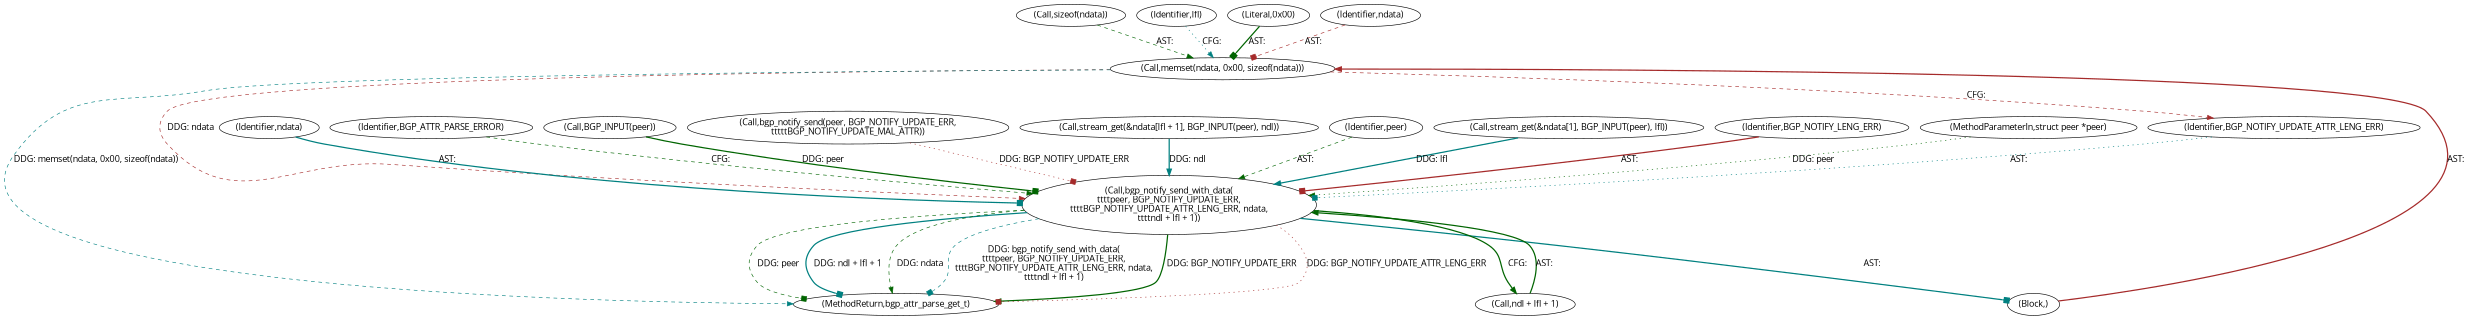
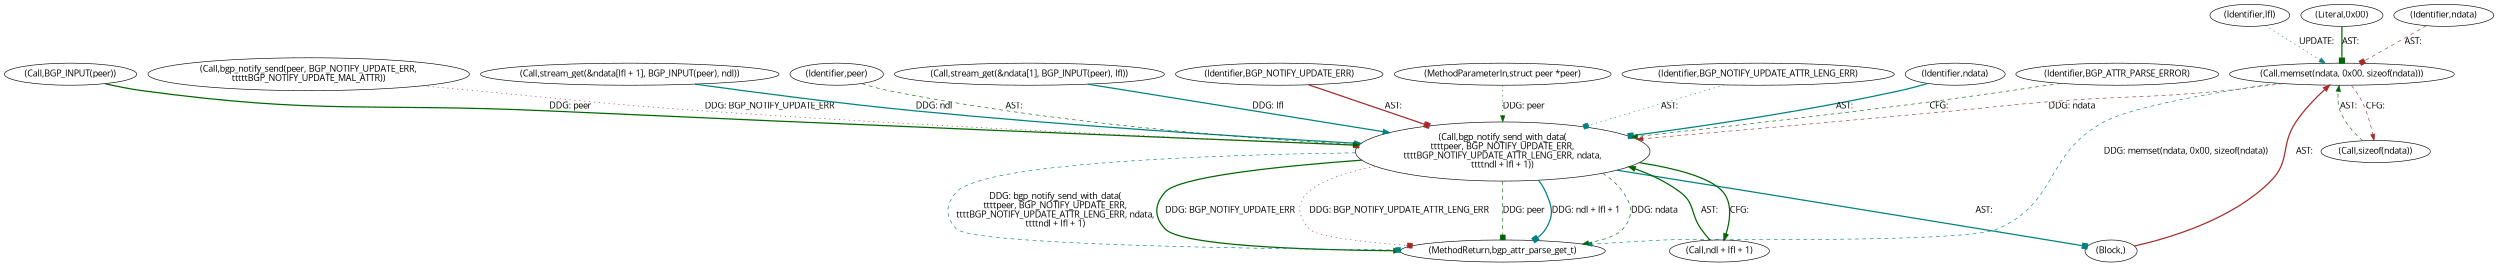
edge "(Identifier,lfl)" -> "(Call,memset(ndata, 0x00, sizeof(ndata)))": label "CFG: " -> "UPDATE: "
edge "(Call,memset(ndata, 0x00, sizeof(ndata)))" -> "(Identifier,BGP_NOTIFY_UPDATE_ATTR_LENG_ERR)": now "(Call,memset(ndata, 0x00, sizeof(ndata)))" -> "(Call,sizeof(ndata))"
node "(Identifier,BGP_NOTIFY_LENG_ERR)": label "(Identifier,BGP_NOTIFY_LENG_ERR)" -> "(Identifier,BGP_NOTIFY_UPDATE_ERR)"
